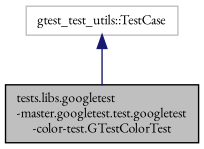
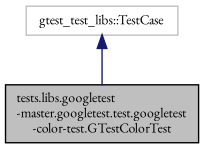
node "gtest_test_utils::TestCase": label "gtest_test_utils::TestCase" -> "gtest_test_libs::TestCase"
